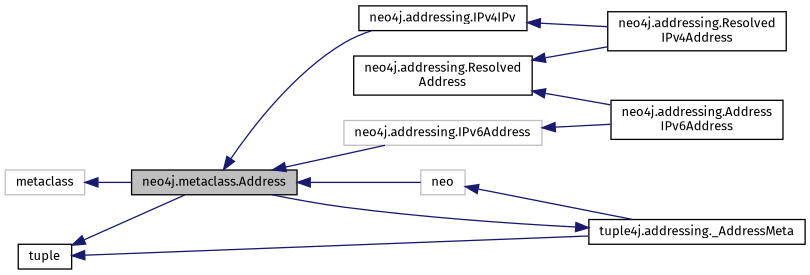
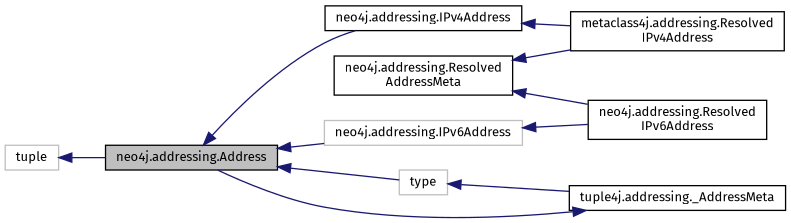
node "neo4j.addressing.IPv4IPv": label "neo4j.addressing.IPv4IPv" -> "neo4j.addressing.IPv4Address"
node "neo4j.addressing.Resolved IPv4Address": label "neo4j.addressing.Resolved IPv4Address" -> "metaclass4j.addressing.Resolved IPv4Address"
node "neo4j.addressing.Resolved Address": label "neo4j.addressing.Resolved Address" -> "neo4j.addressing.Resolved AddressMeta"
node "neo4j.addressing.Address IPv6Address": label "neo4j.addressing.Address IPv6Address" -> "neo4j.addressing.Resolved IPv6Address"
node "metaclass": removed
node "neo4j.metaclass.Address": label "neo4j.metaclass.Address" -> "neo4j.addressing.Address"
node "neo": label "neo" -> "type"
edge "tuple4j.addressing._AddressMeta" -> "tuple": removed
node "tuple": color black -> grey75
